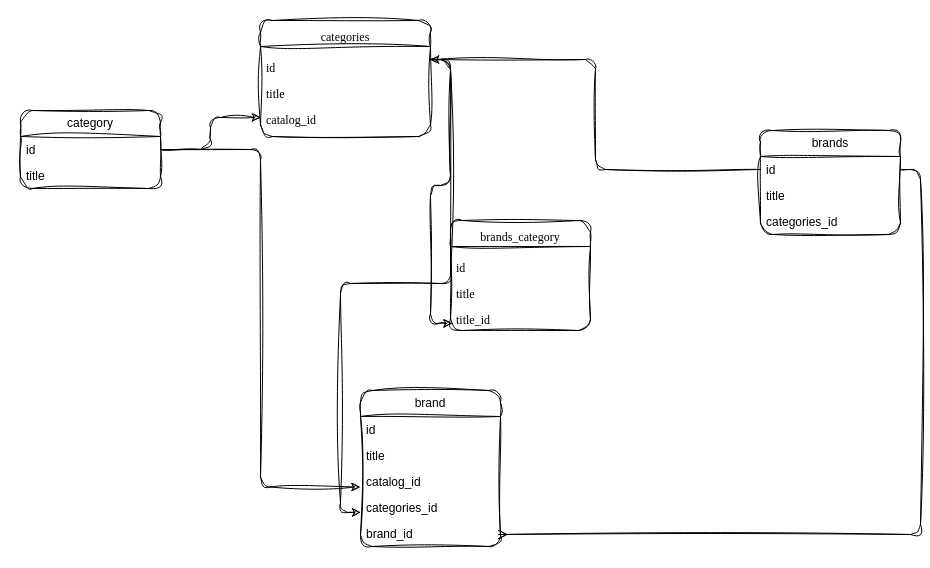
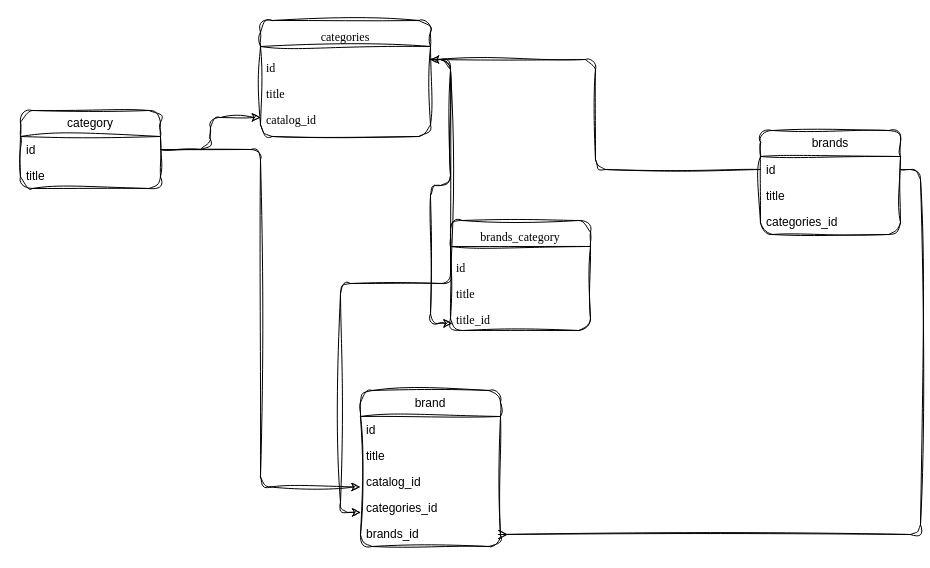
node "brand_id": label "brand_id" -> "brands_id"
